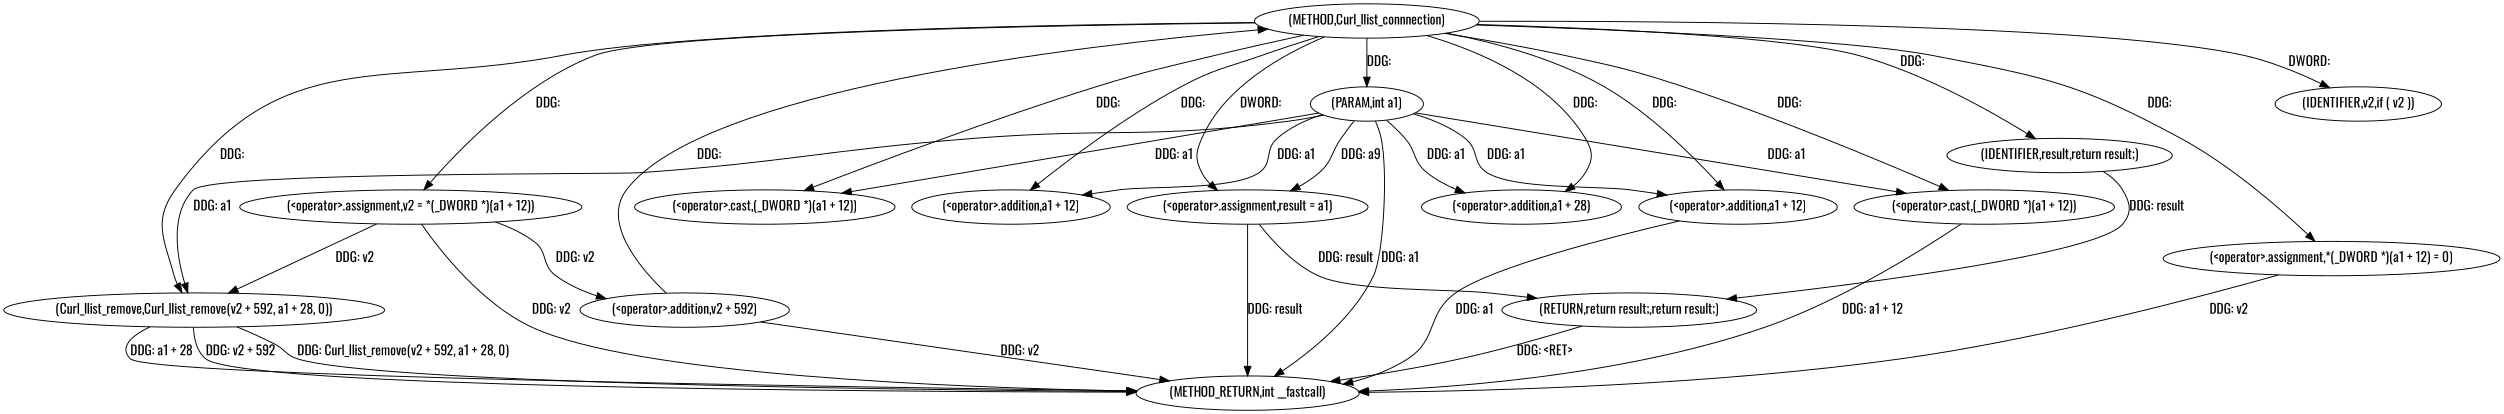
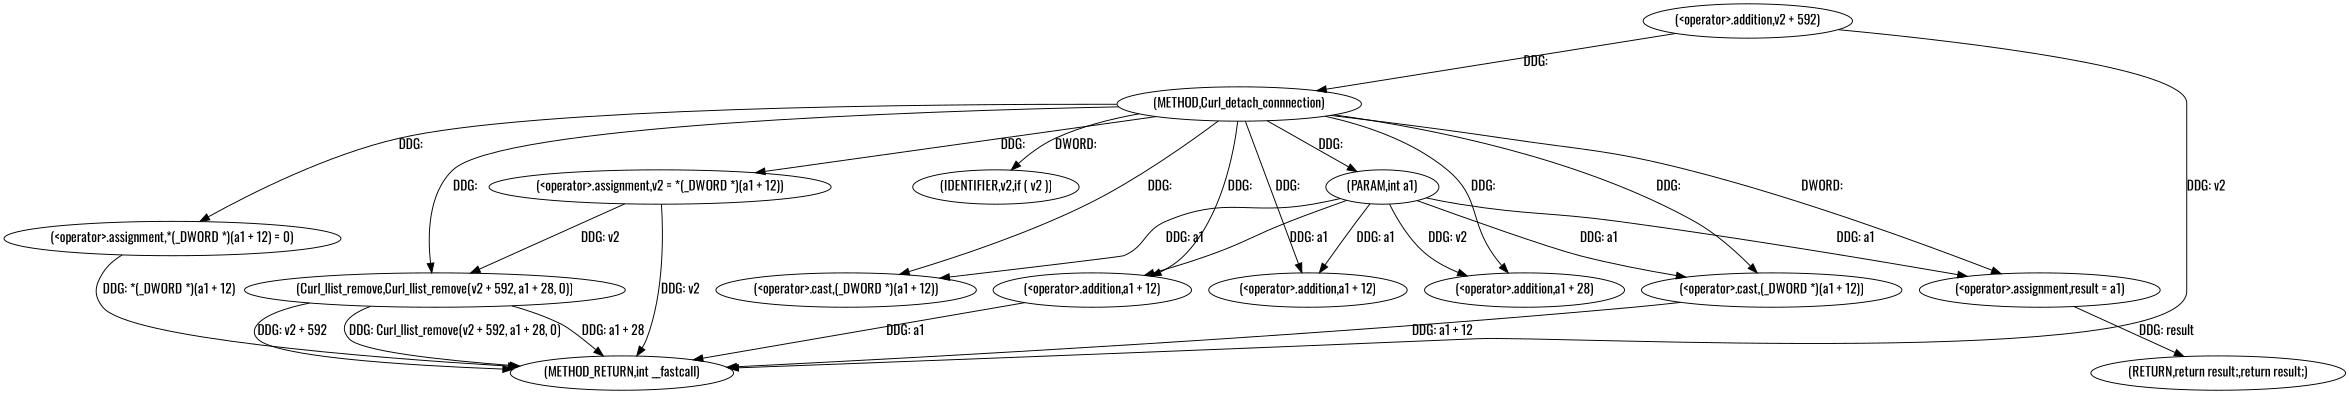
node "(METHOD,Curl_llist_connnection)": label "(METHOD,Curl_llist_connnection)" -> "(METHOD,Curl_detach_connnection)"
edge "(PARAM,int a1)" -> "(<operator>.assignment,result = a1)": label "DDG: a9" -> "DDG: a1"
edge "(PARAM,int a1)" -> "(<operator>.addition,a1 + 28)": label "DDG: a1" -> "DDG: v2"
node "(IDENTIFIER,result,return result;)": removed
edge "(PARAM,int a1)" -> "(Curl_llist_remove,Curl_llist_remove(v2 + 592, a1 + 28, 0))": removed, label "DDG: a1"
edge "(<operator>.assignment,v2 = *(_DWORD *)(a1 + 12))" -> "(<operator>.addition,v2 + 592)": removed, label "DDG: v2"
edge "(PARAM,int a1)" -> "(METHOD_RETURN,int __fastcall)": removed, label "DDG: a1"
edge "(<operator>.assignment,result = a1)" -> "(METHOD_RETURN,int __fastcall)": removed, label "DDG: result"
edge "(<operator>.assignment,*(_DWORD *)(a1 + 12) = 0)" -> "(METHOD_RETURN,int __fastcall)": label "DDG: v2" -> "DDG: *(_DWORD *)(a1 + 12)"
edge "(RETURN,return result;,return result;)" -> "(METHOD_RETURN,int __fastcall)": removed, label "DDG: <RET>"
